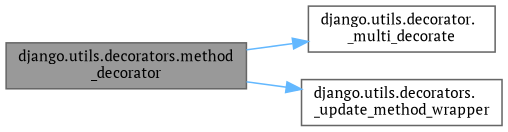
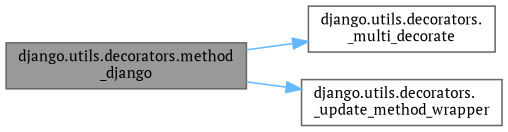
node "django.utils.decorator. _multi_decorate": label "django.utils.decorator. _multi_decorate" -> "django.utils.decorators. _multi_decorate"
node "django.utils.decorators.method _decorator": label "django.utils.decorators.method _decorator" -> "django.utils.decorators.method _django"
